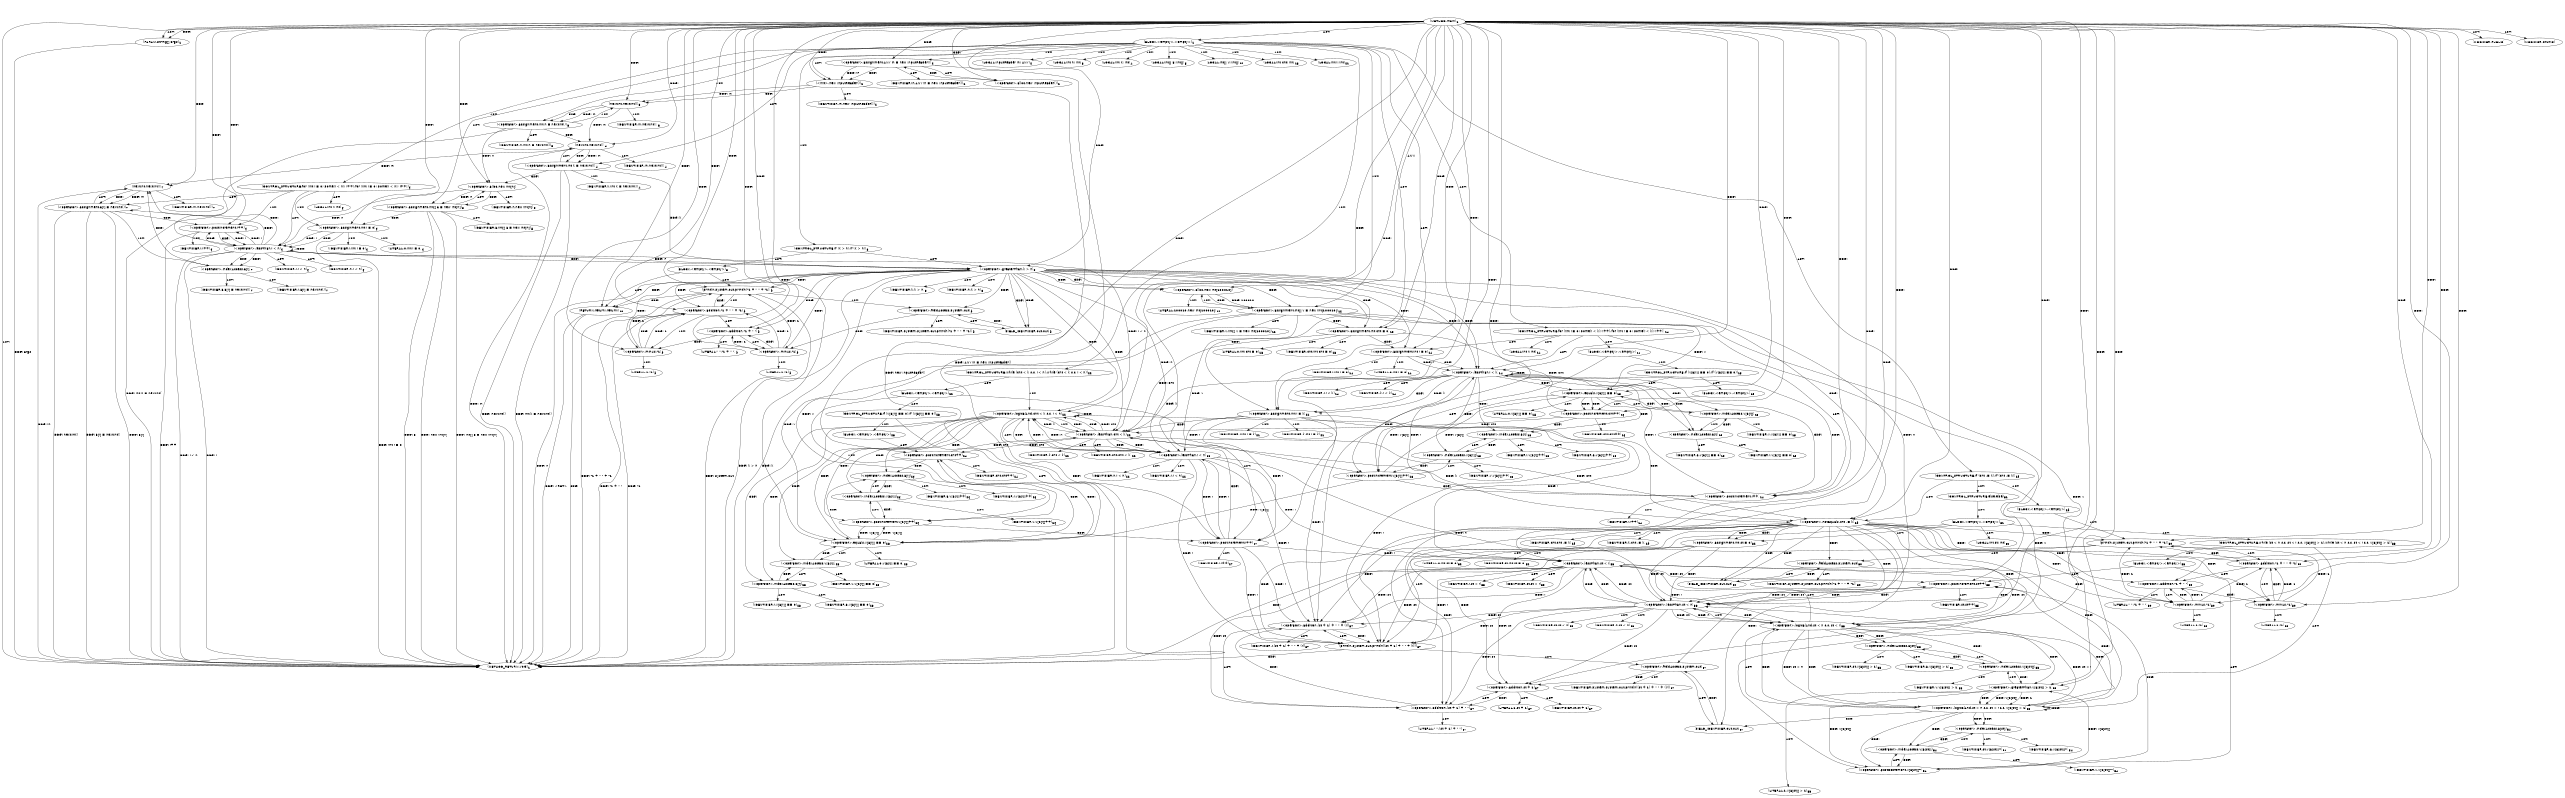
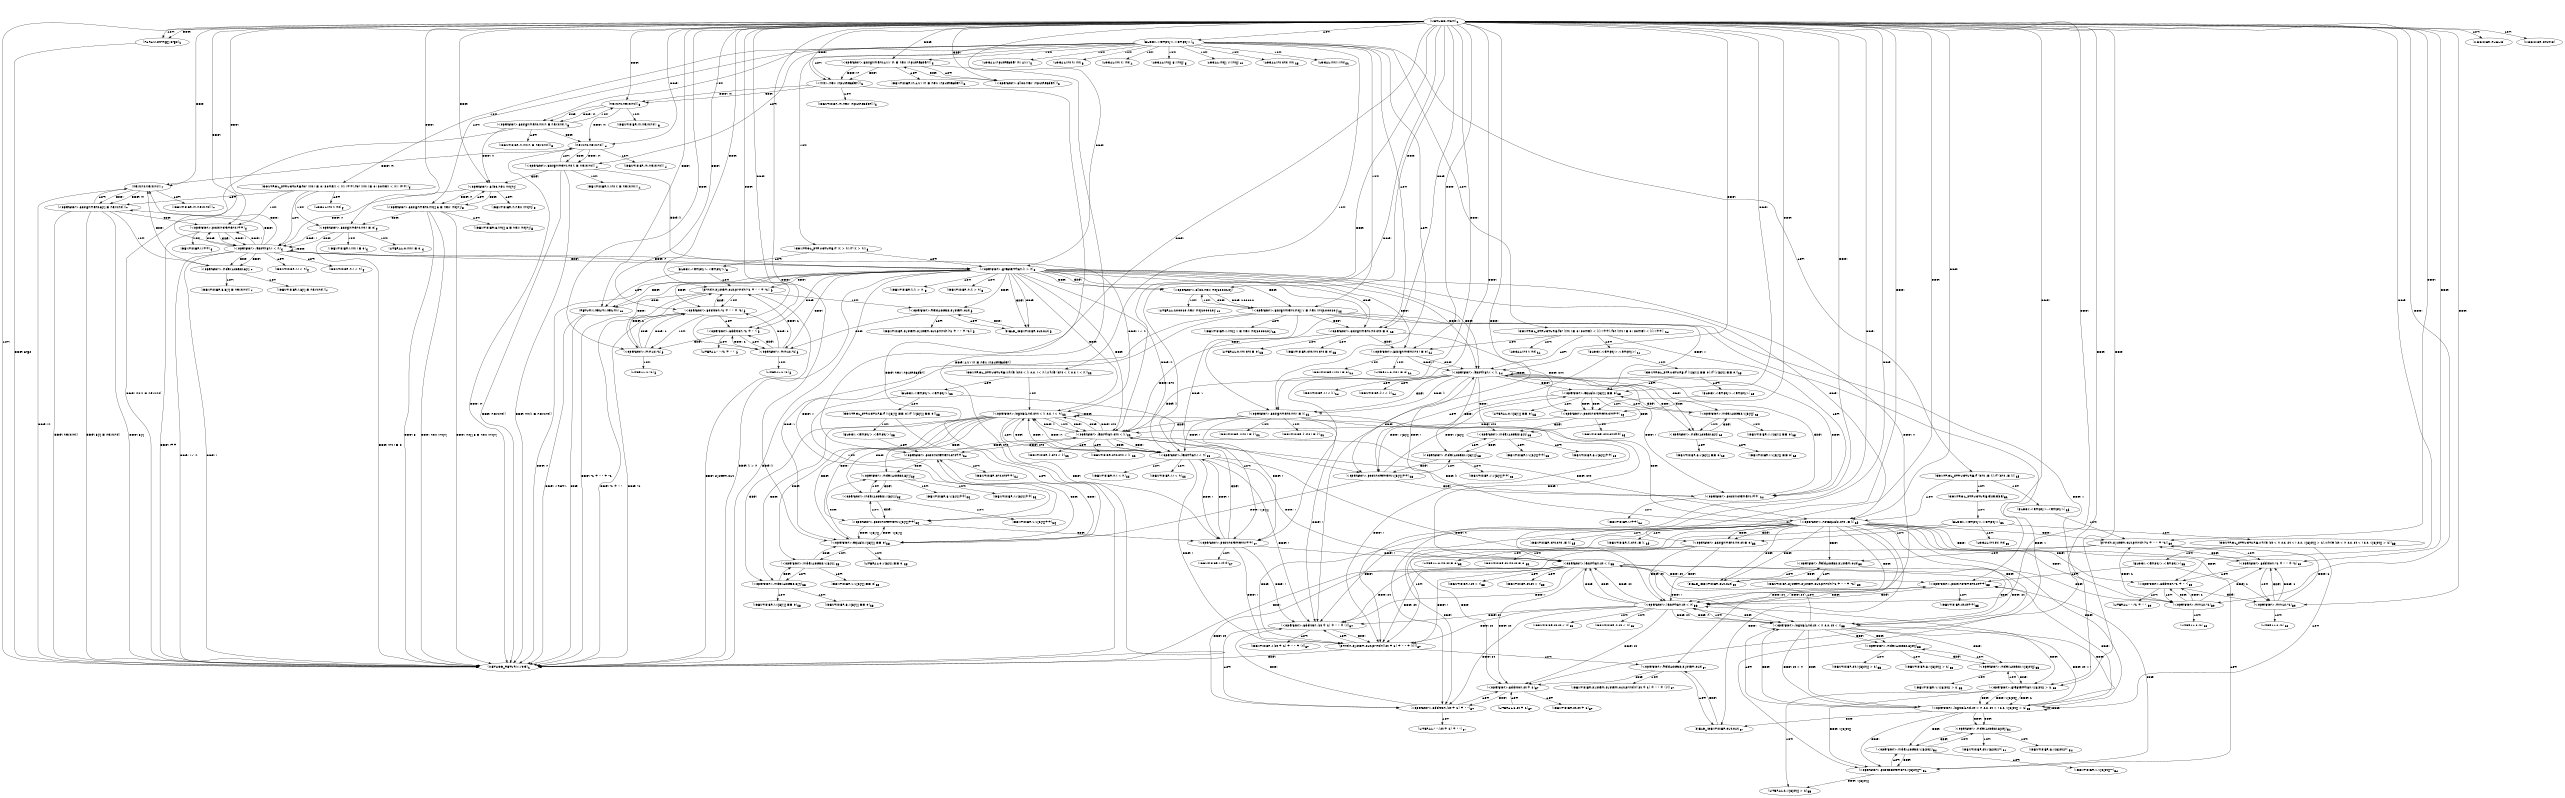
edge "(METHOD,main)" -> "(<operator>.alloc,new int[100010])": label "ANY: " -> "DDG: "
edge "(METHOD,main)" -> "(<operator>.assignment,int st = 0)": added, label "DDG:"
edge "(<operator>.addition,st + 1)" -> "(LITERAL,1,st + 1)": reversed
edge "(<operator>.postDecrement,v[a[st]]--)" -> "(<operator>.greaterThan,v[a[st]] > 1)": now "(<operator>.postDecrement,v[a[st]]--)" -> "(LITERAL,1,v[a[st]] > 1)"
